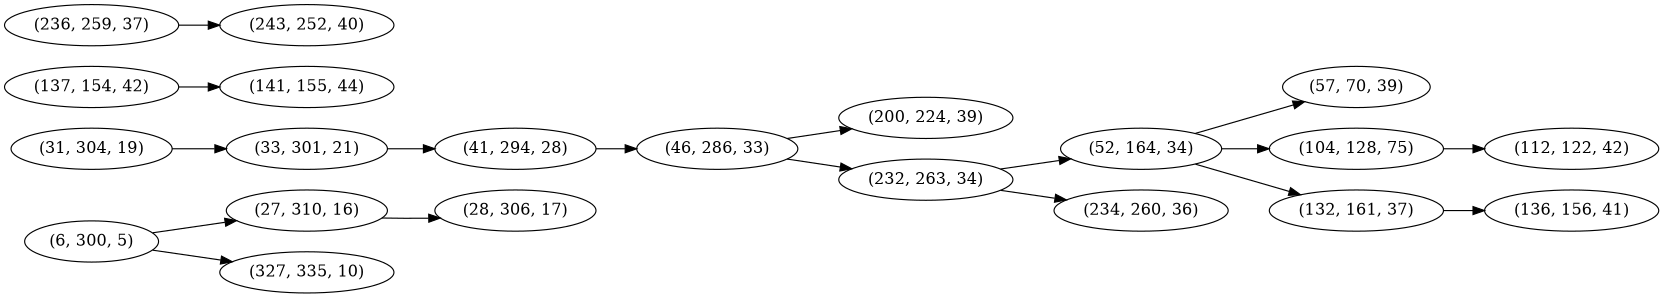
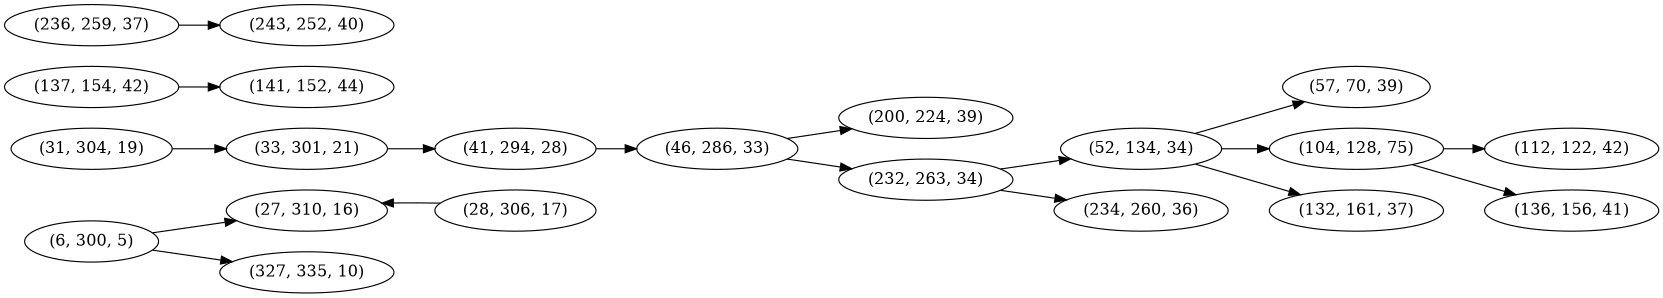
node "(141, 155, 44)": label "(141, 155, 44)" -> "(141, 152, 44)"
node "(52, 164, 34)": label "(52, 164, 34)" -> "(52, 134, 34)"
edge "(132, 161, 37)" -> "(136, 156, 41)": now "(104, 128, 75)" -> "(136, 156, 41)"
edge "(27, 310, 16)" -> "(28, 306, 17)": reversed
